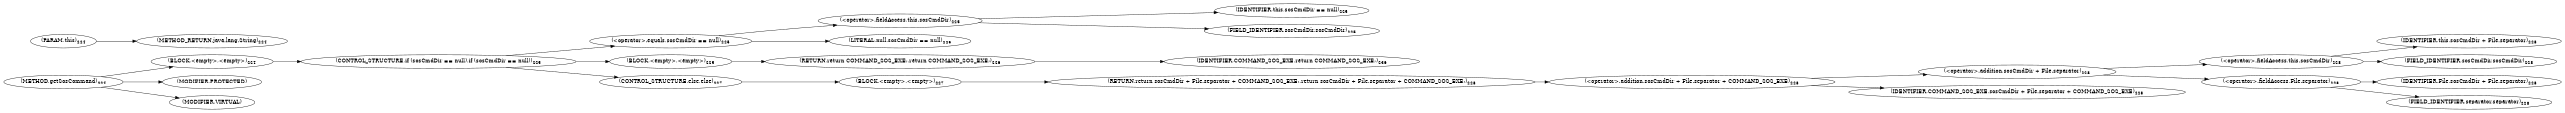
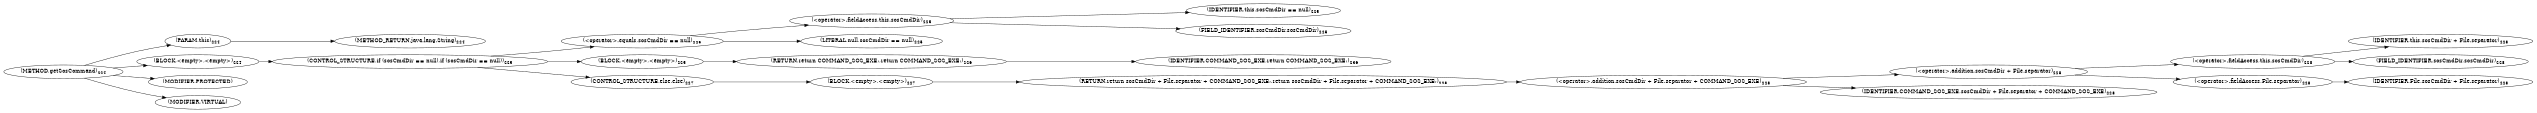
edge "(METHOD,getSosCommand)" -> "(PARAM,this)": added
node "(FIELD_IDENTIFIER,separator,separator)": removed
